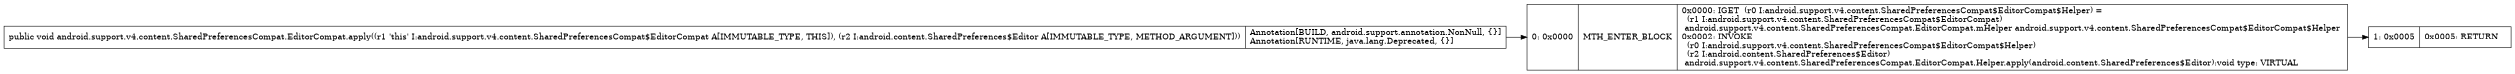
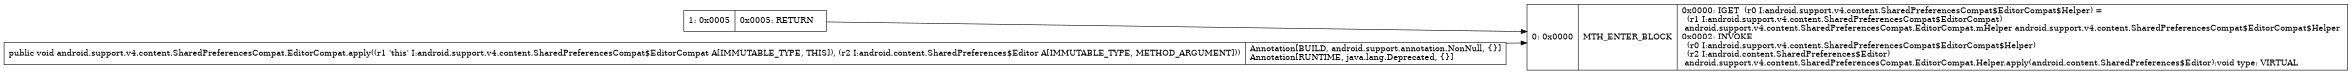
edge "0: 0x0000" -> "1: 0x0005": reversed
